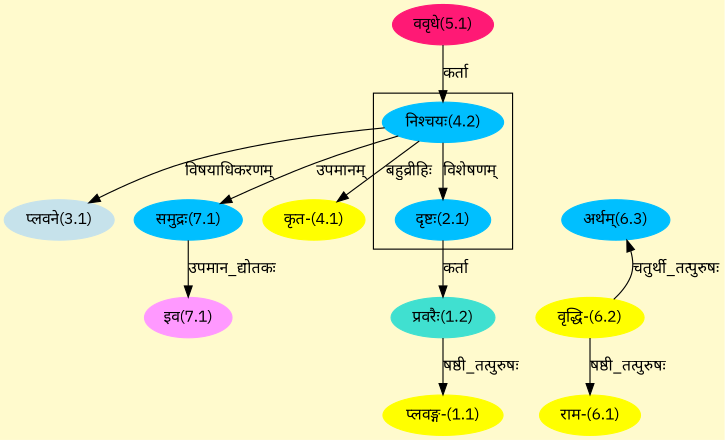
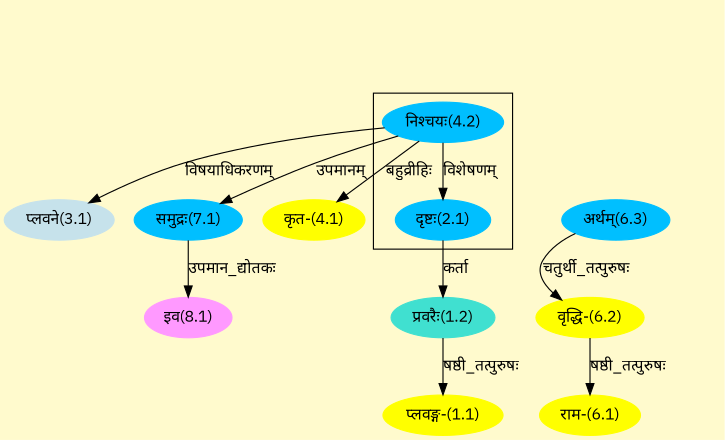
node "ववृधे(5.1)": removed
edge "वृद्धि-(6.2)" -> "अर्थम्(6.3)": reversed
node "इव(7.1)": label "इव(7.1)" -> "इव(8.1)"
